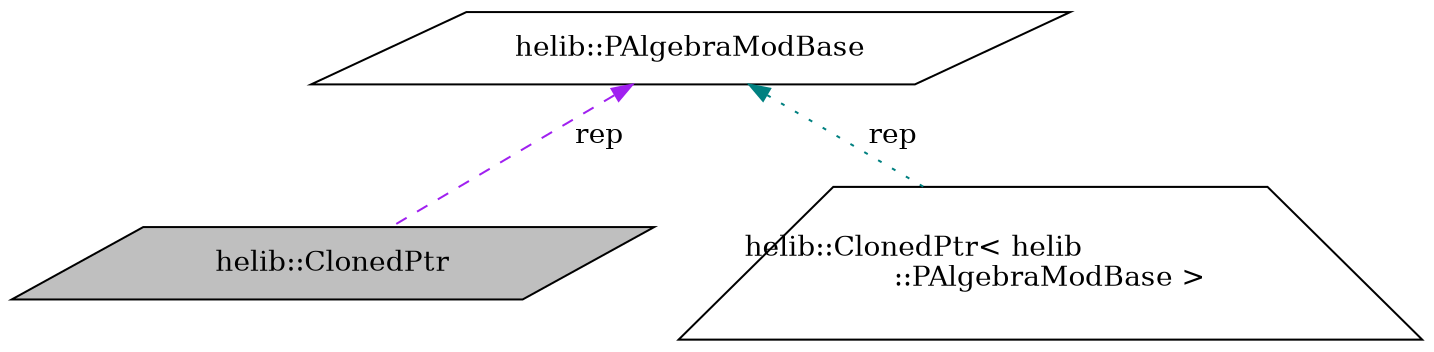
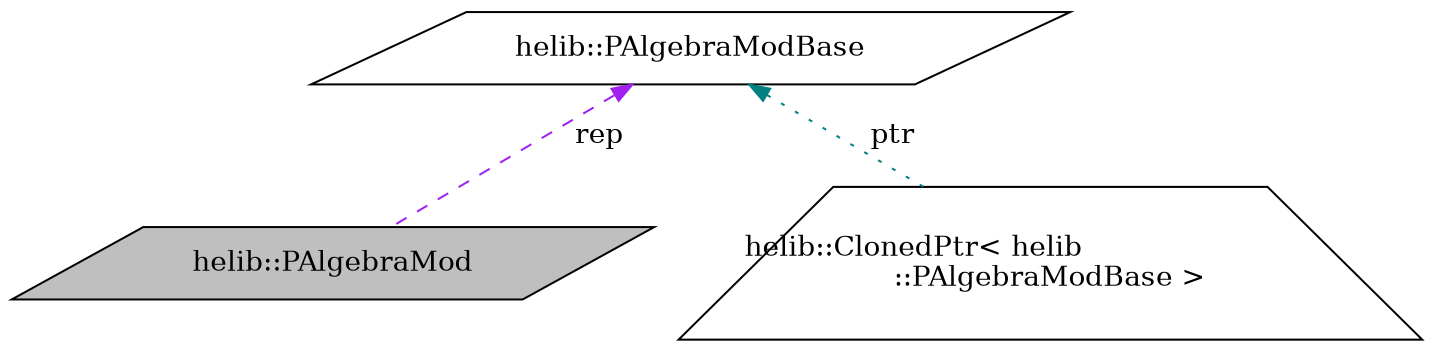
edge "helib::ClonedPtr< helib ::PAlgebraModBase >" -> "helib::PAlgebraModBase": label " rep" -> " ptr"
node "helib::ClonedPtr": label "helib::ClonedPtr" -> "helib::PAlgebraMod"
